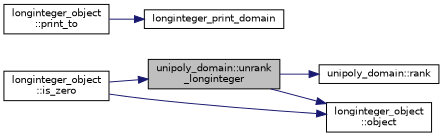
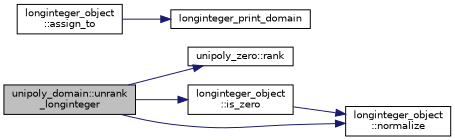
node "longinteger_object ::print_to": label "longinteger_object ::print_to" -> "longinteger_object ::assign_to"
node "unipoly_domain::rank": label "unipoly_domain::rank" -> "unipoly_zero::rank"
edge "longinteger_object ::is_zero" -> "unipoly_domain::unrank _longinteger": reversed
node "longinteger_object ::object": label "longinteger_object ::object" -> "longinteger_object ::normalize"
